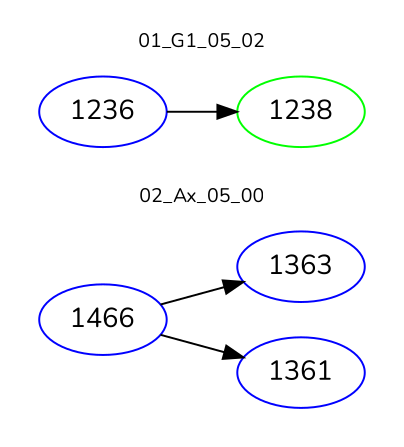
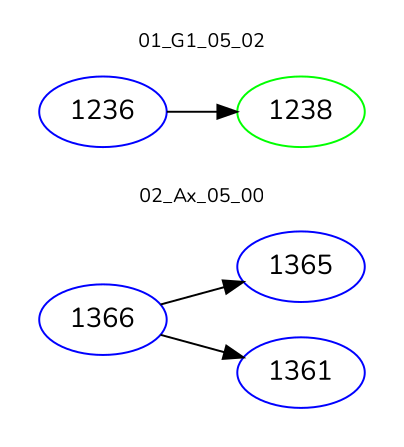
node "1363": label "1363" -> "1365"
node "1466": label "1466" -> "1366"
